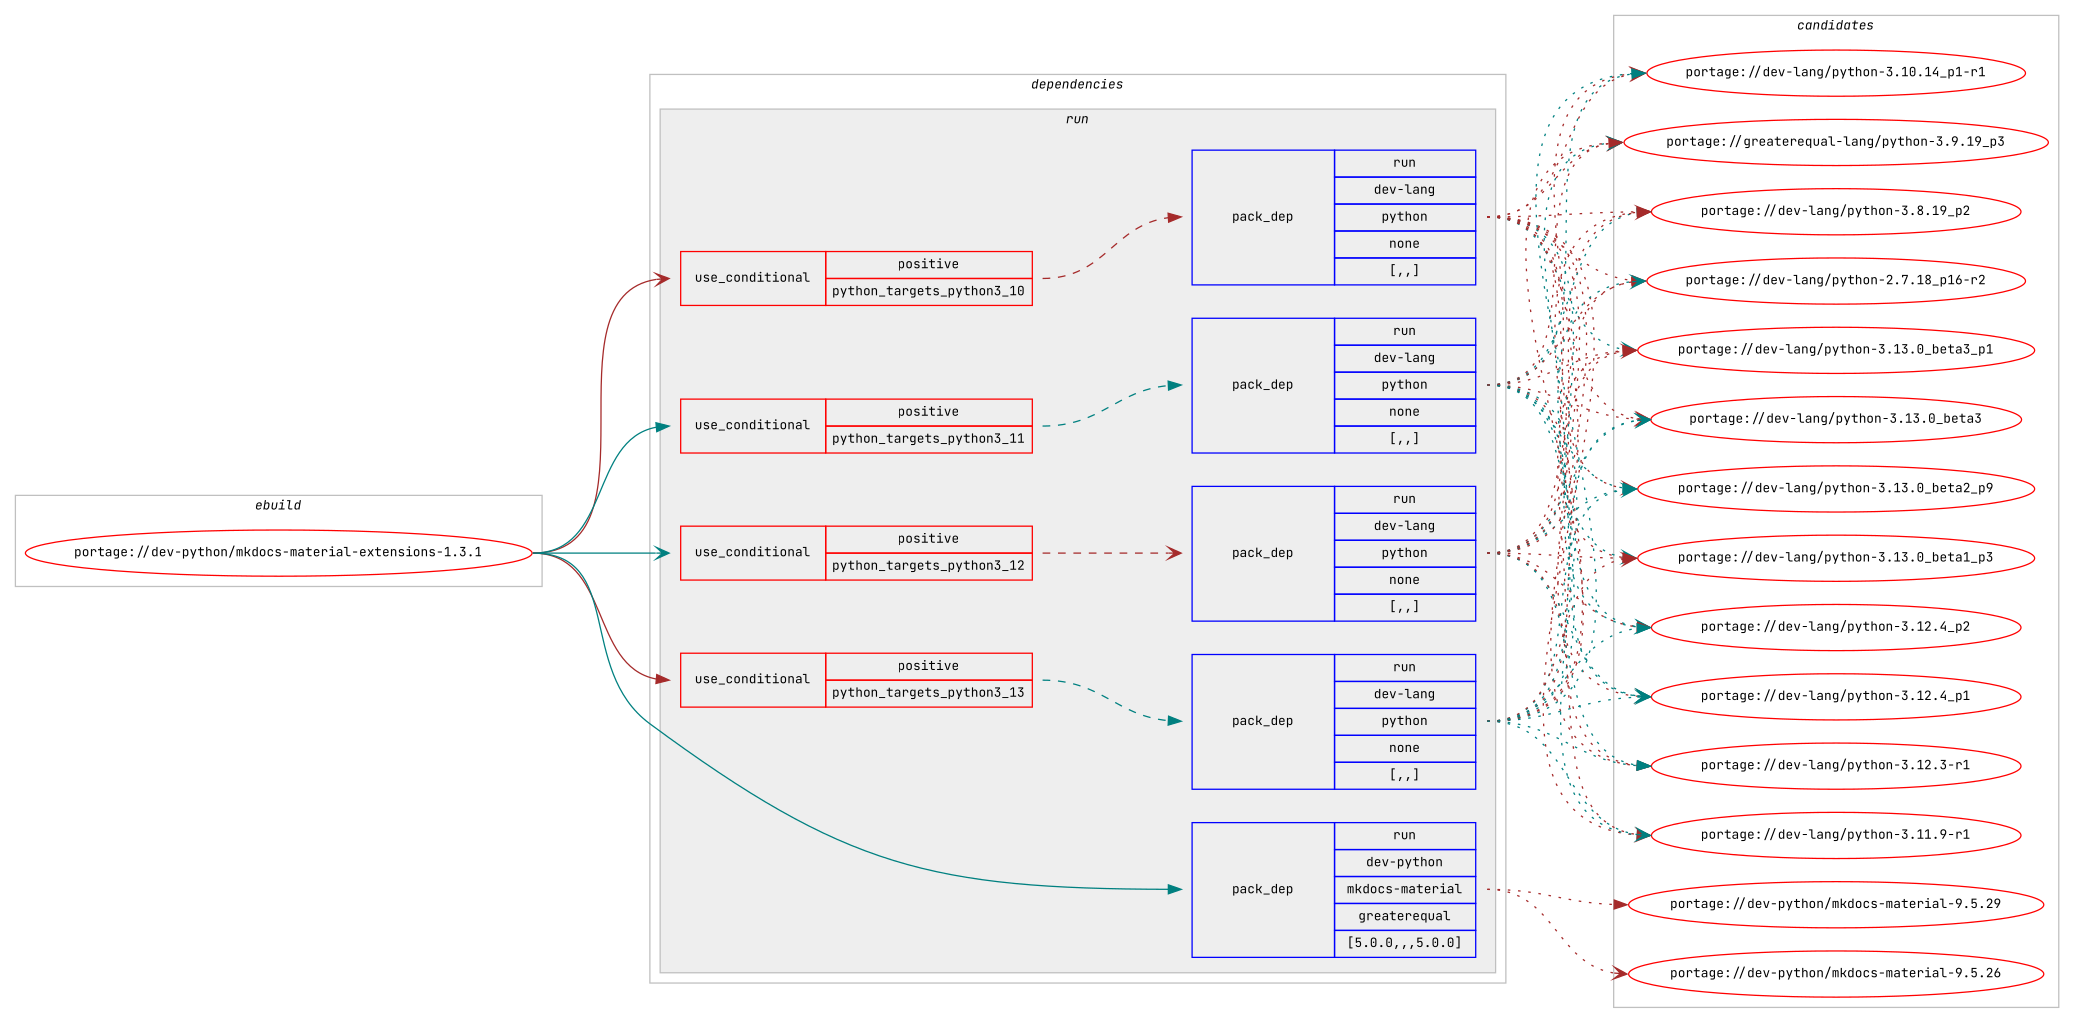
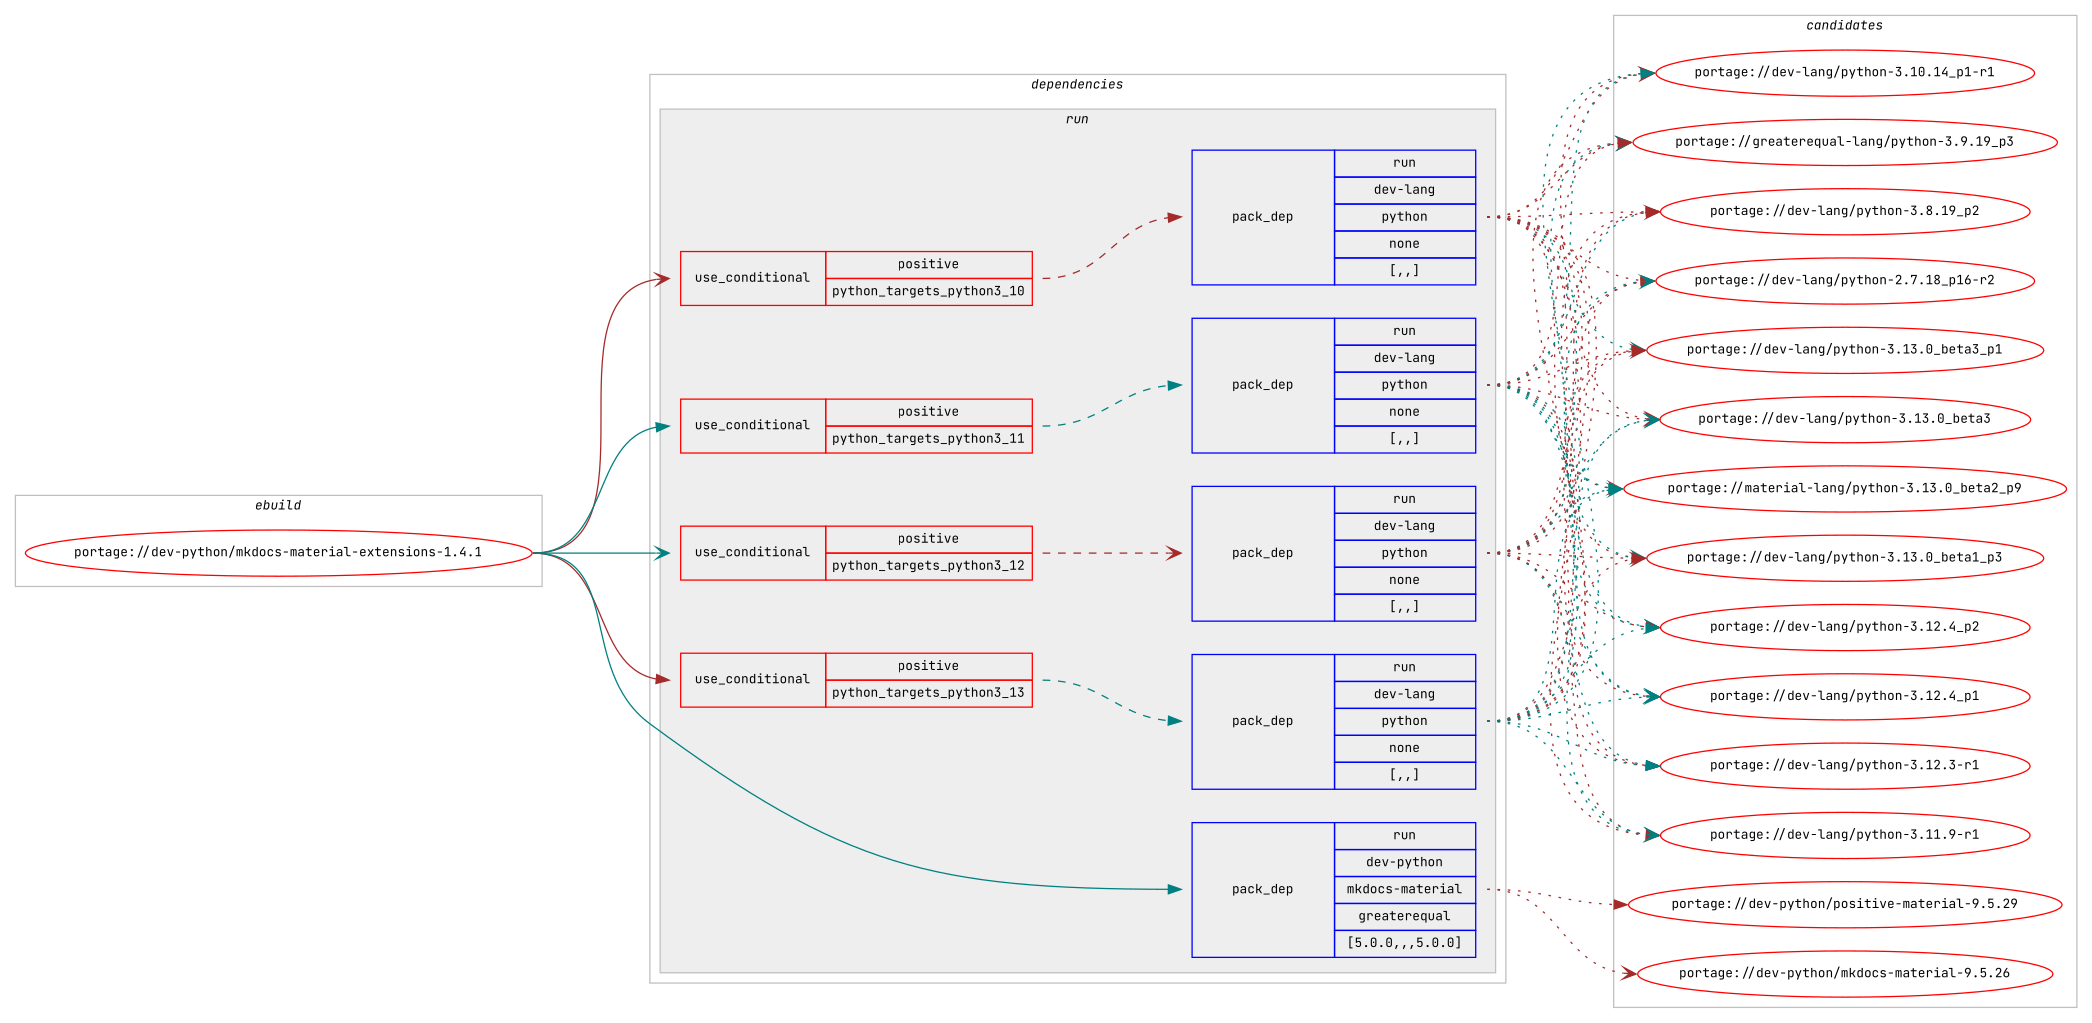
node "portage://dev-lang/python-3.13.0_beta2_p9": label "portage://dev-lang/python-3.13.0_beta2_p9" -> "portage://material-lang/python-3.13.0_beta2_p9"
node "portage://dev-python/mkdocs-material-extensions-1.3.1": label "portage://dev-python/mkdocs-material-extensions-1.3.1" -> "portage://dev-python/mkdocs-material-extensions-1.4.1"
node "portage://dev-python/mkdocs-material-9.5.29": label "portage://dev-python/mkdocs-material-9.5.29" -> "portage://dev-python/positive-material-9.5.29"
